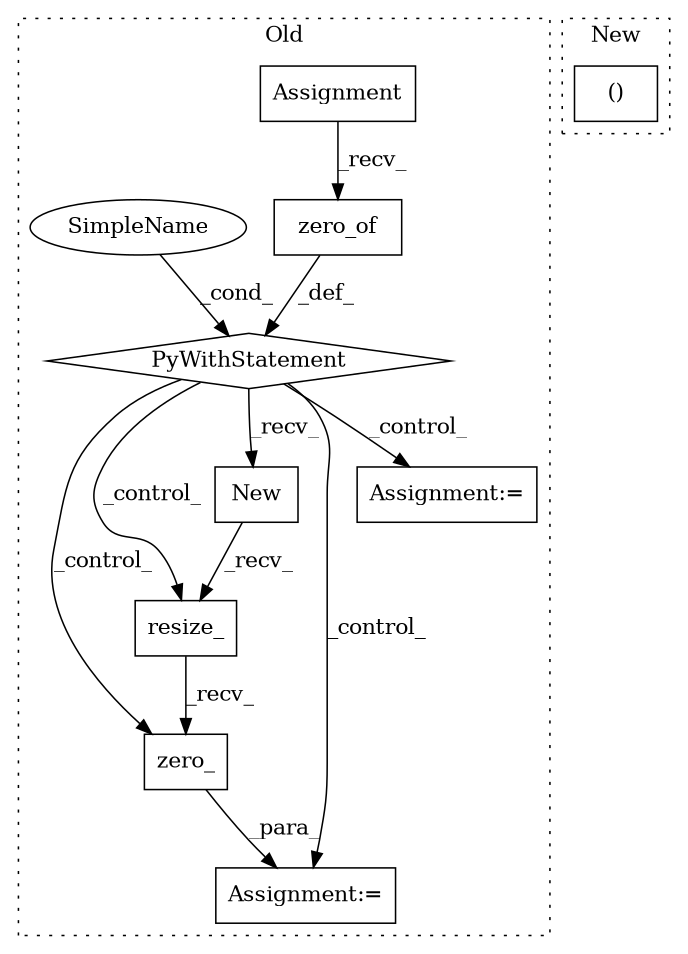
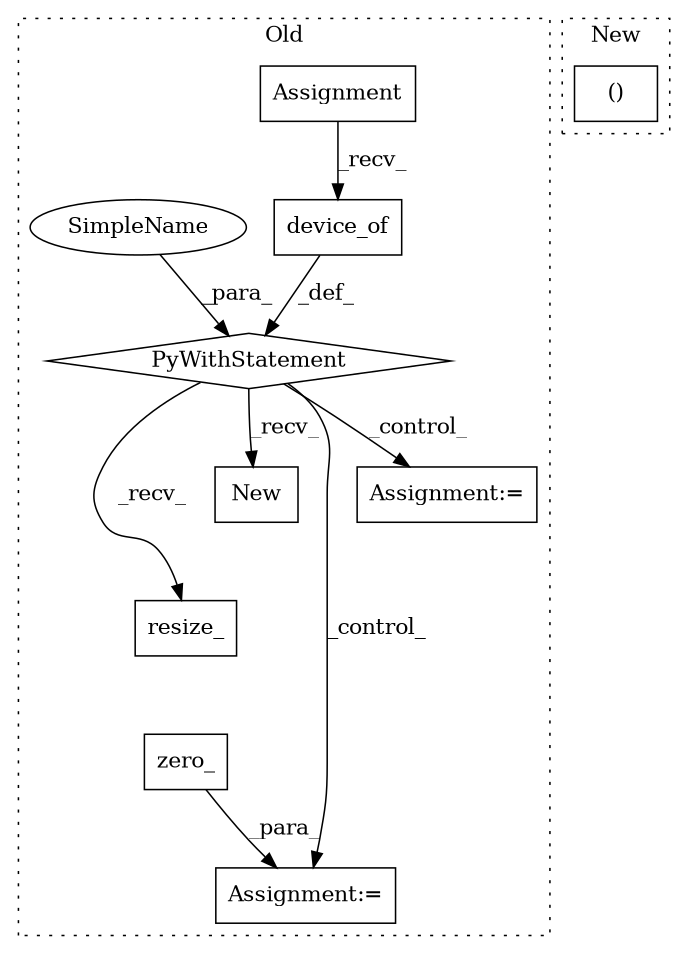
node "zero_of": label "zero_of" -> "device_of"
edge "SimpleName" -> "PyWithStatement": label "_cond_" -> "_para_"
edge "PyWithStatement" -> "resize_": label "_control_" -> "_recv_"
edge "PyWithStatement" -> "zero_": removed, label "_control_"
edge "New" -> "resize_": removed, label "_recv_"
edge "resize_" -> "zero_": removed, label "_recv_"
